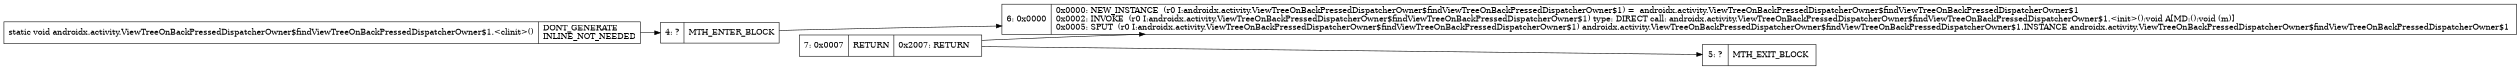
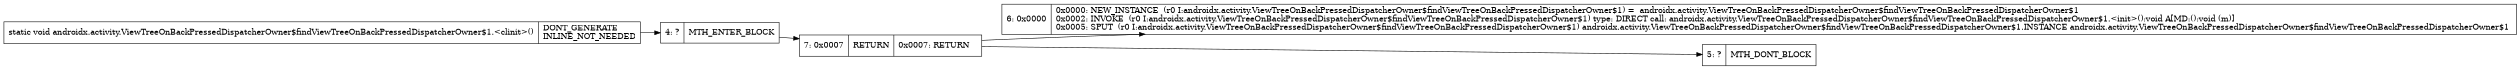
edge "4: ?" -> "6: 0x0000": now "4: ?" -> "7: 0x0007"
node "7: 0x0007": text "0x2007: RETURN" -> "0x0007: RETURN"
node "5: ?": text "MTH_EXIT_BLOCK" -> "MTH_DONT_BLOCK"
